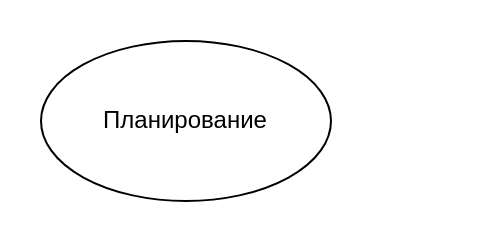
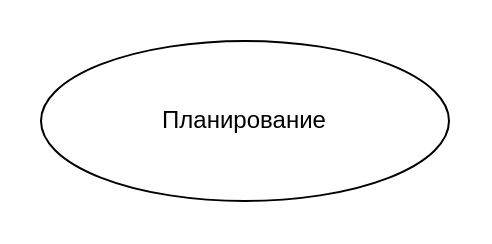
node "Планирование": size 290x160 -> 408x160
